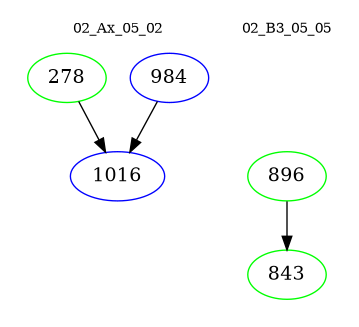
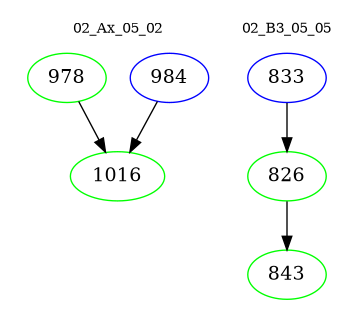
node "278": label "278" -> "978"
node "833": added
node "1016": color blue -> green
node "896": label "896" -> "826"
